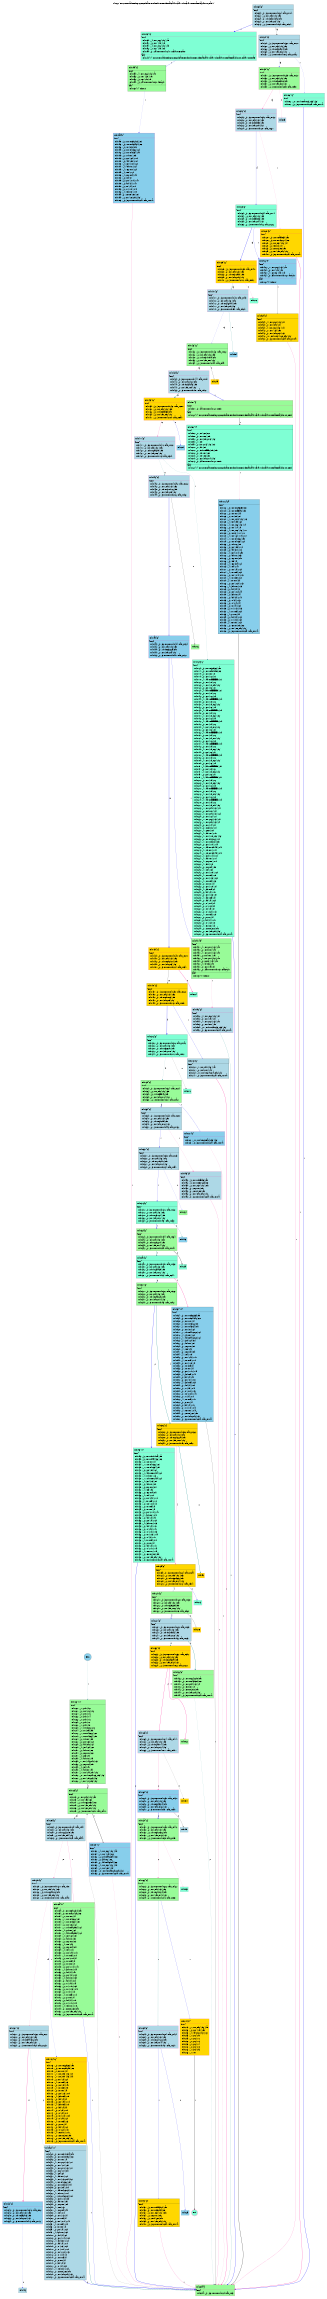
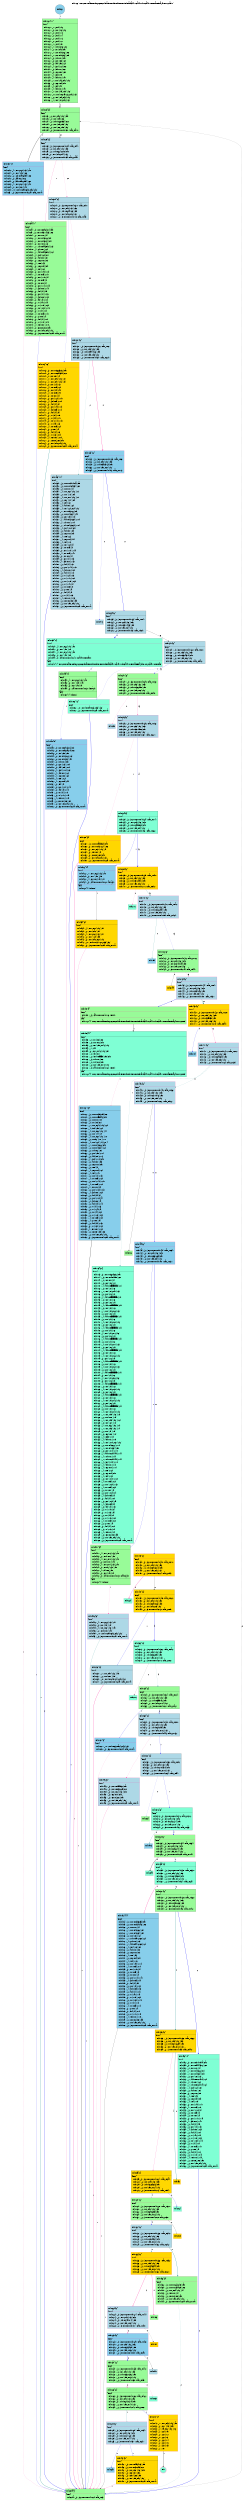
edge "0x401343 [28]" -> "0x40135f [28]": added, label "17"
node "Entry": label "Entry" -> "Desktop"
